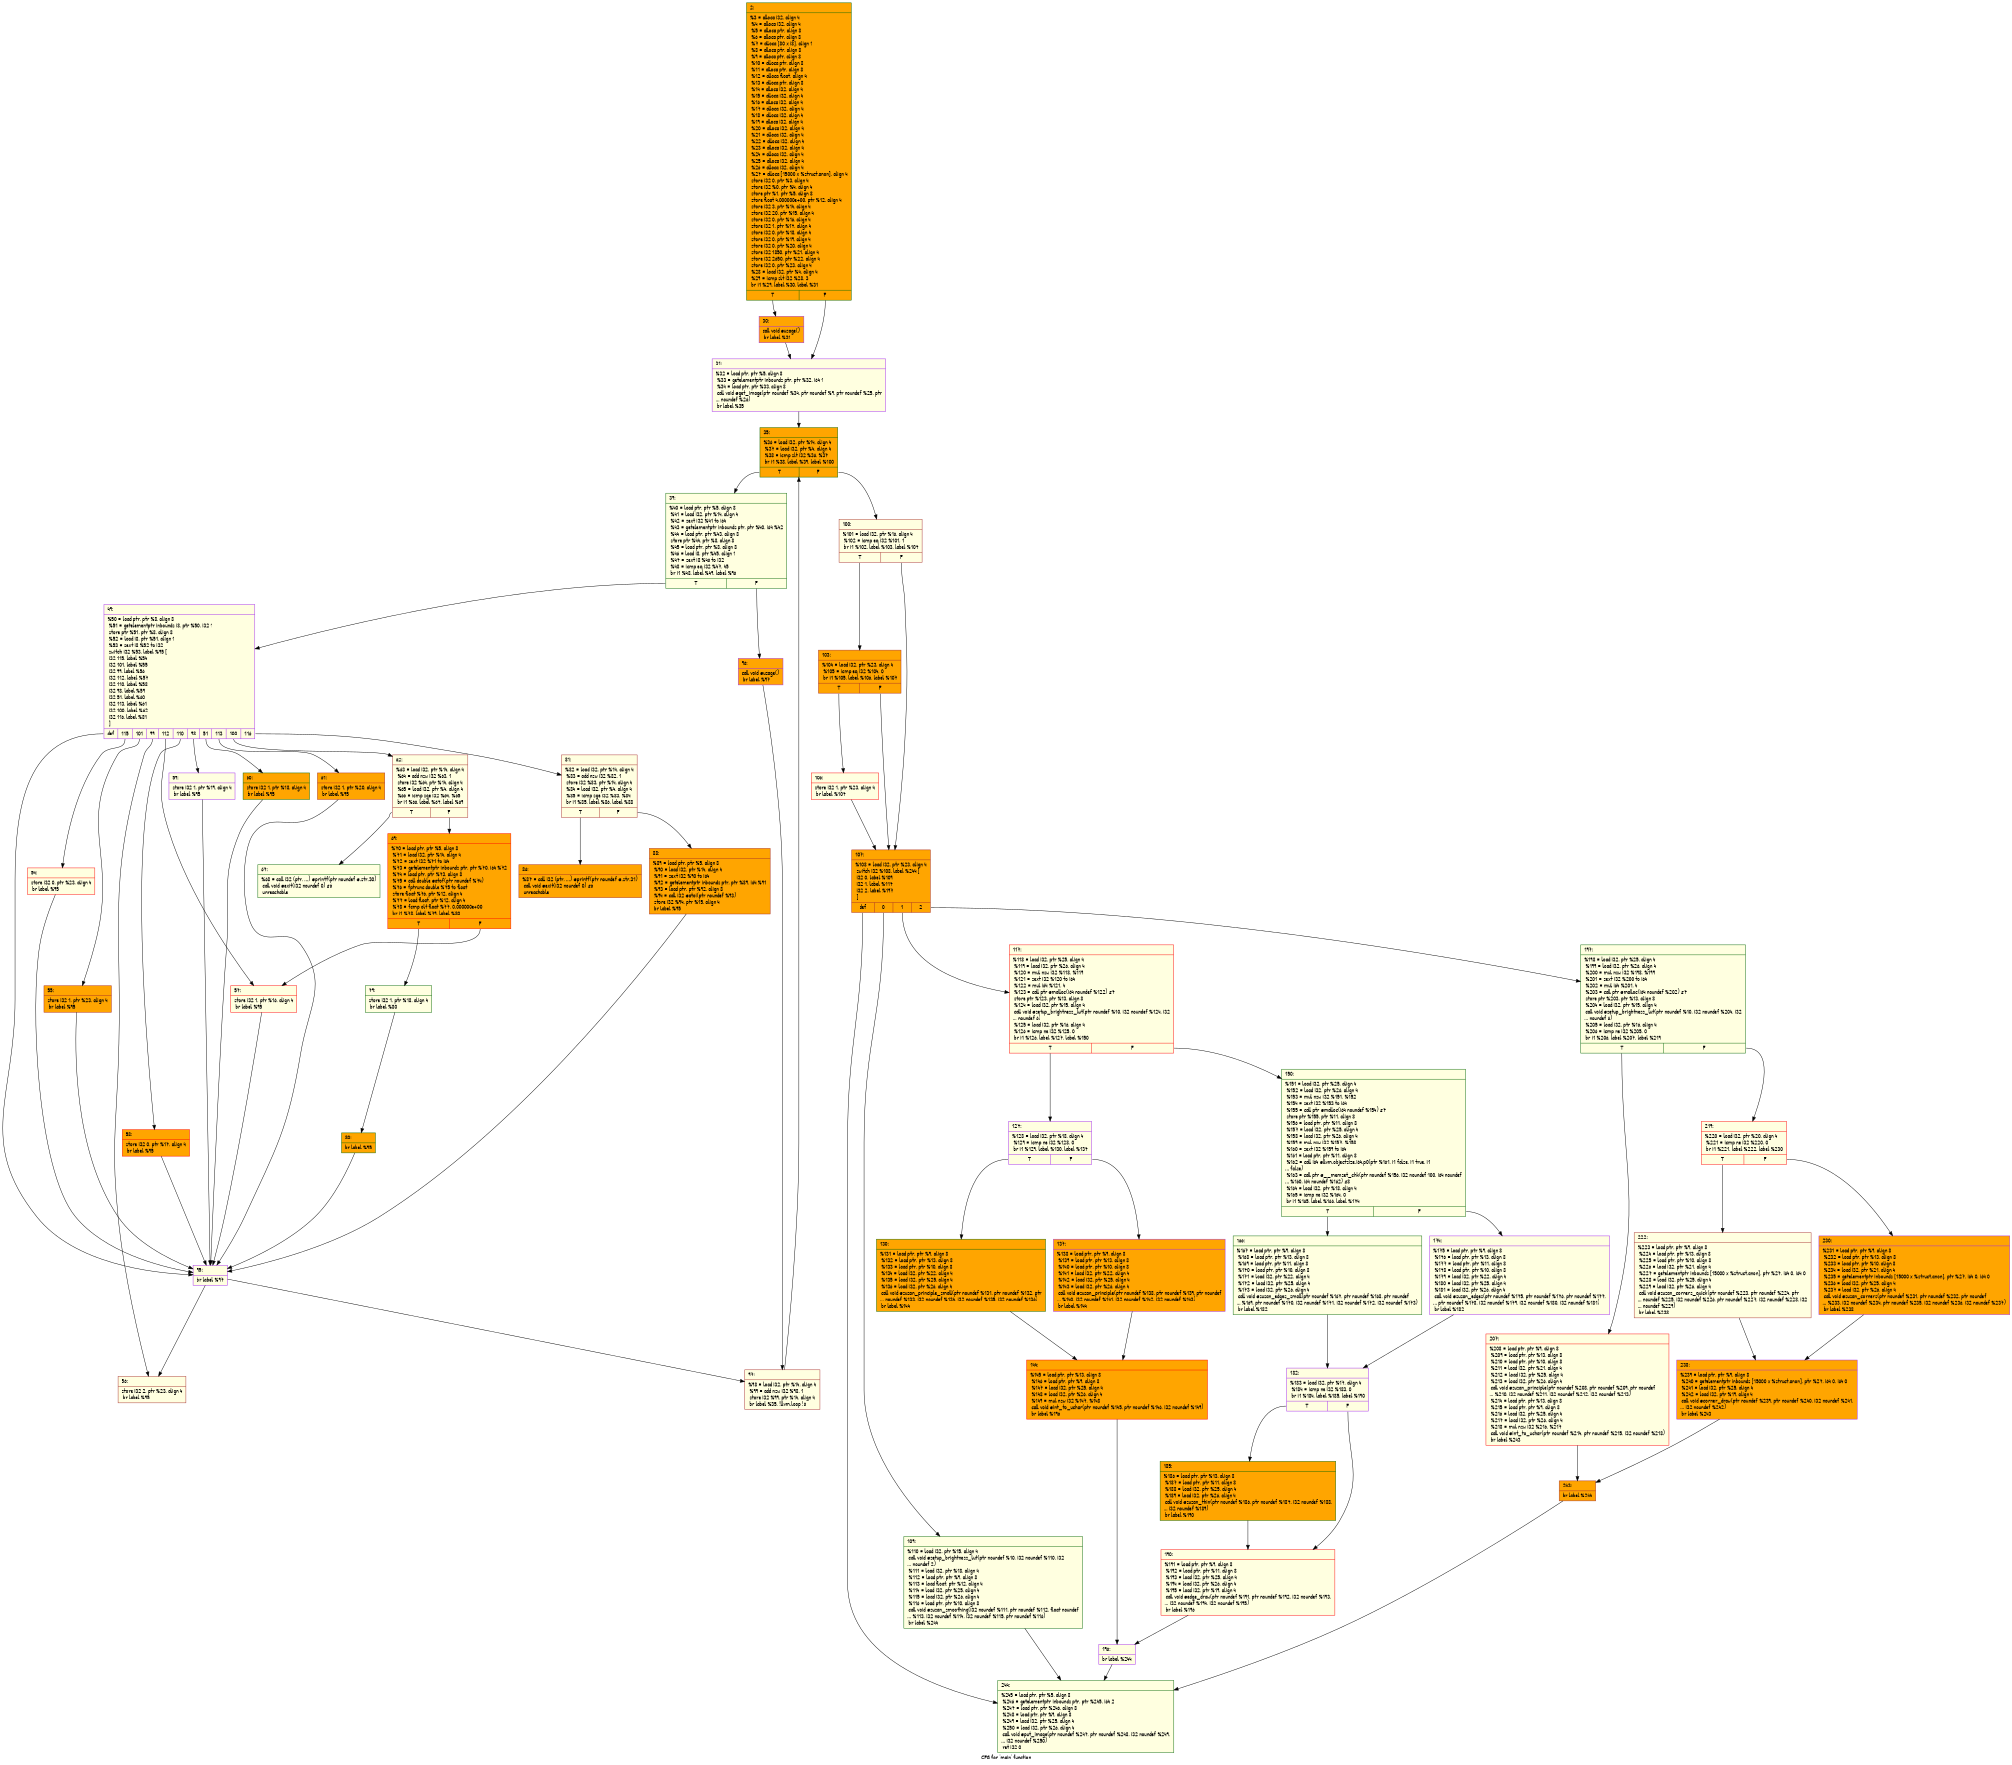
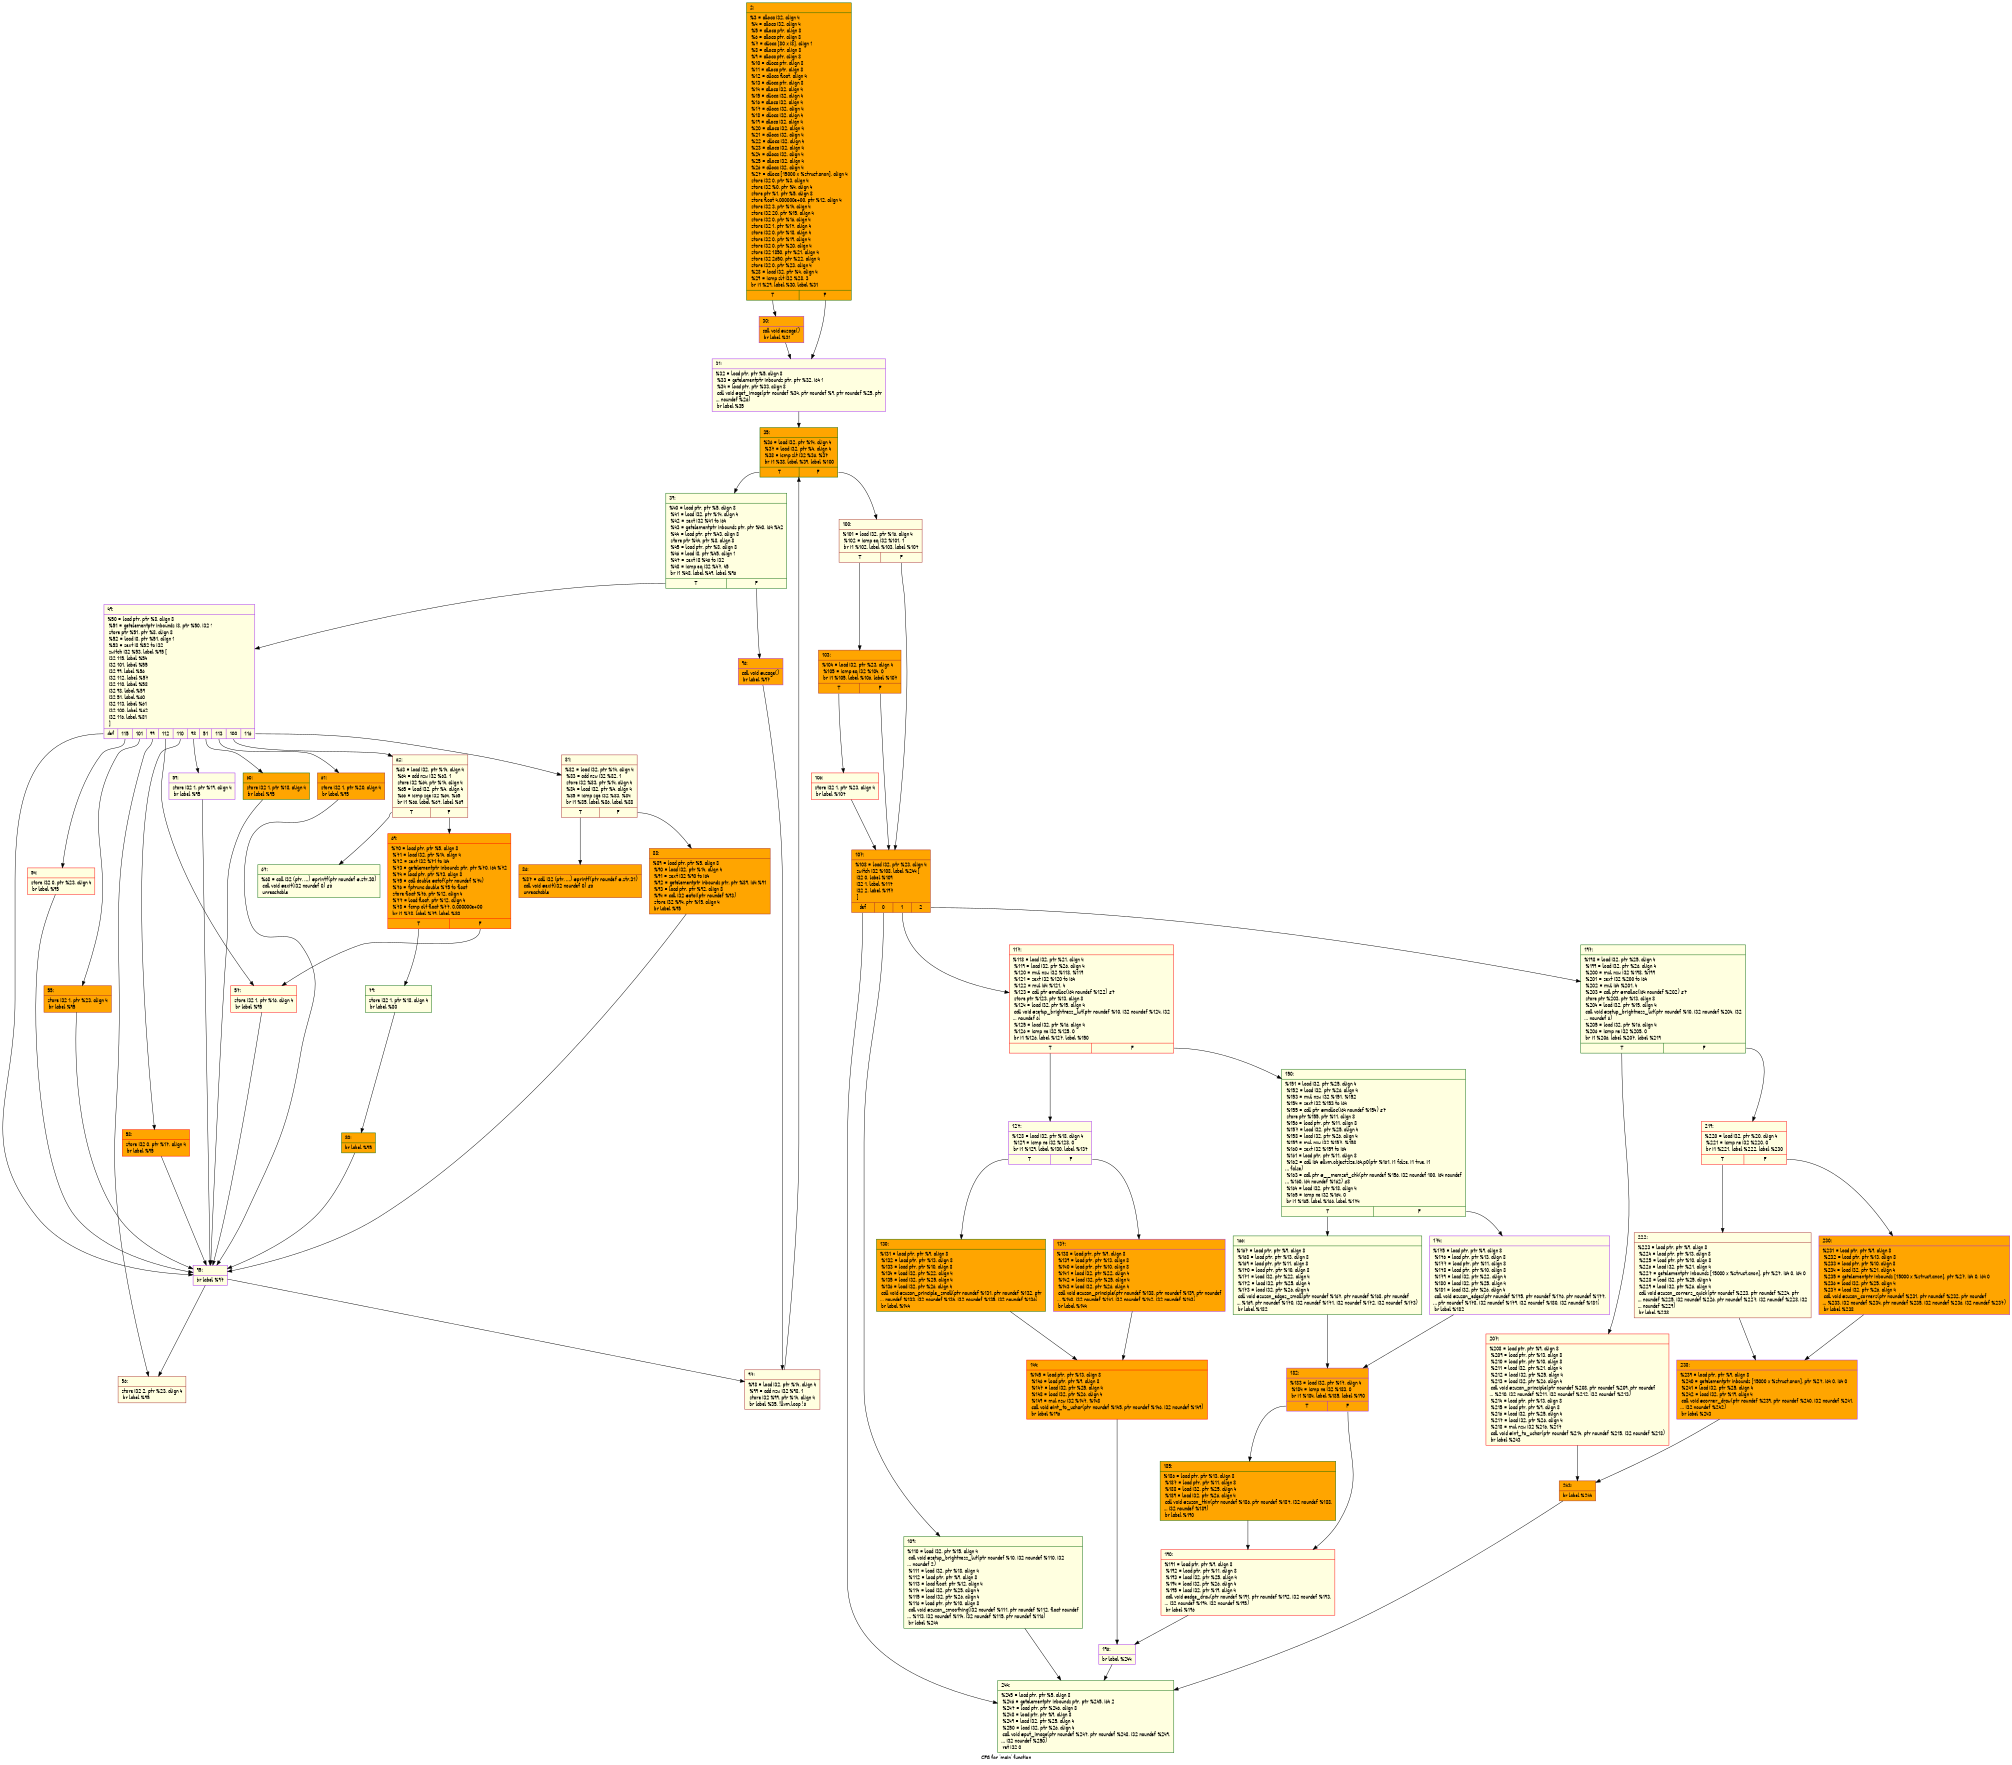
node "117:": text "%118 = load i32, ptr %25, align 4" -> "%118 = load i32, ptr %21, align 4"
node "182:": fillcolor lightyellow -> orange
